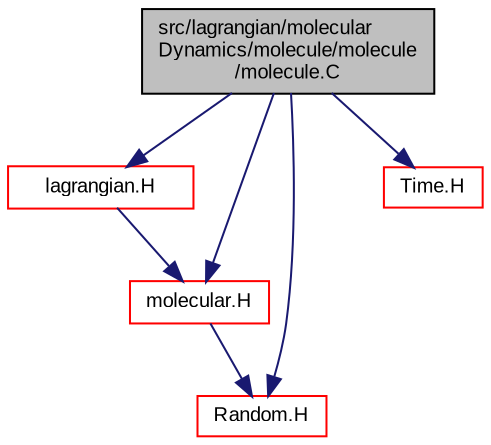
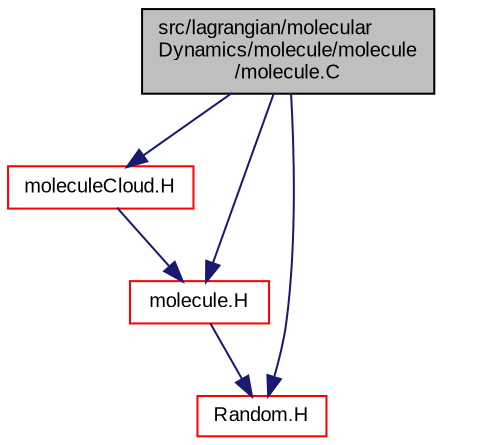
node "lagrangian.H": label "lagrangian.H" -> "moleculeCloud.H"
node "Time.H": removed
node "molecular.H": label "molecular.H" -> "molecule.H"
